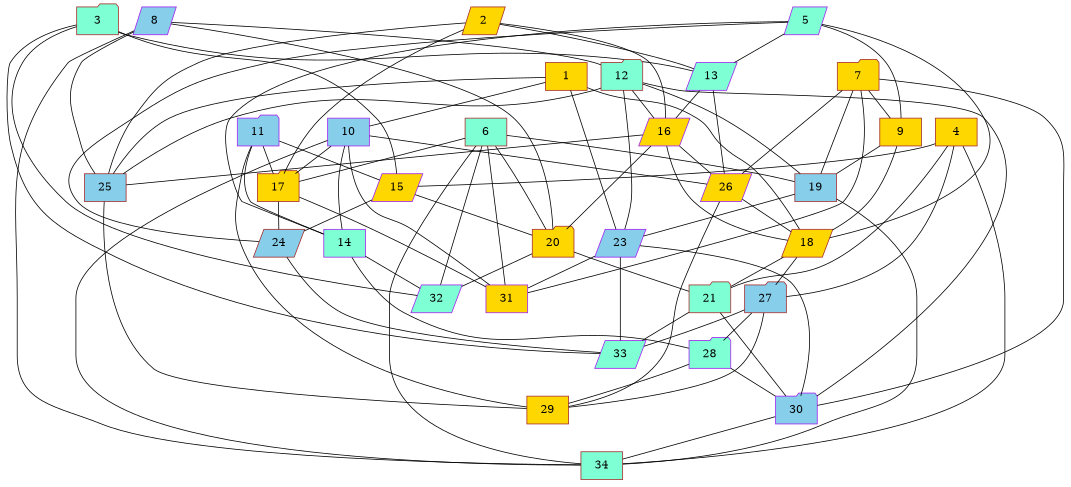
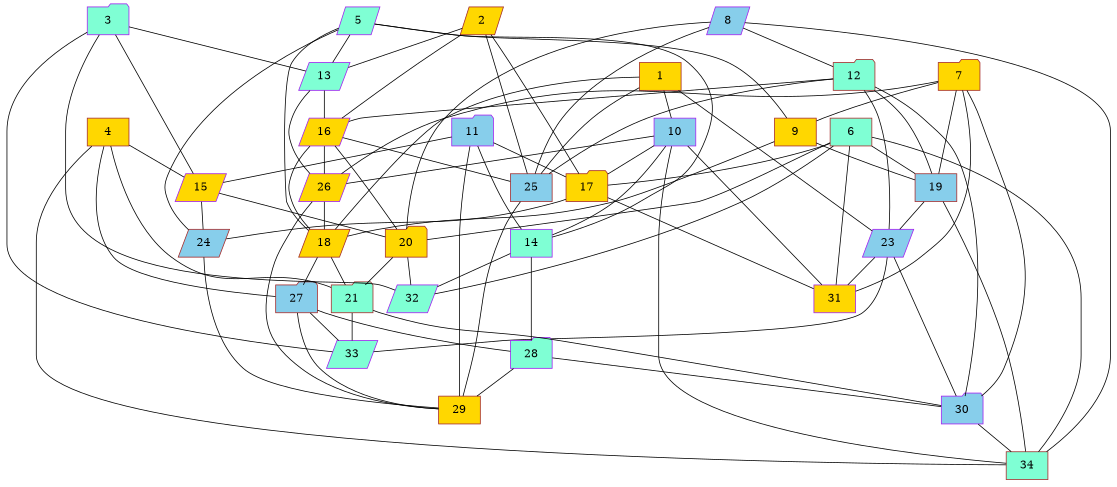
node "3": color brown -> purple
edge "24" -- "33": now "24" -- "29"
